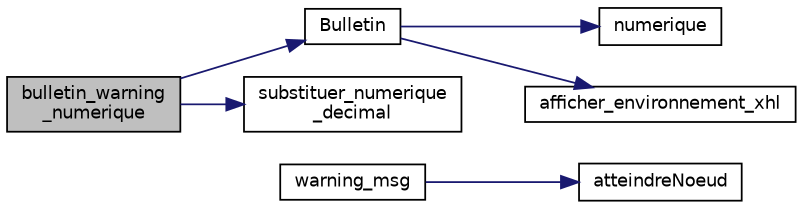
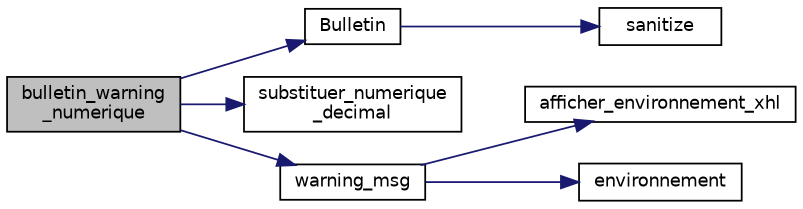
node "numerique": label "numerique" -> "sanitize"
edge "Bulletin" -> "afficher_environnement_xhl": now "warning_msg" -> "afficher_environnement_xhl"
edge "bulletin_warning _numerique" -> "warning_msg": added
node "atteindreNoeud": label "atteindreNoeud" -> "environnement"
